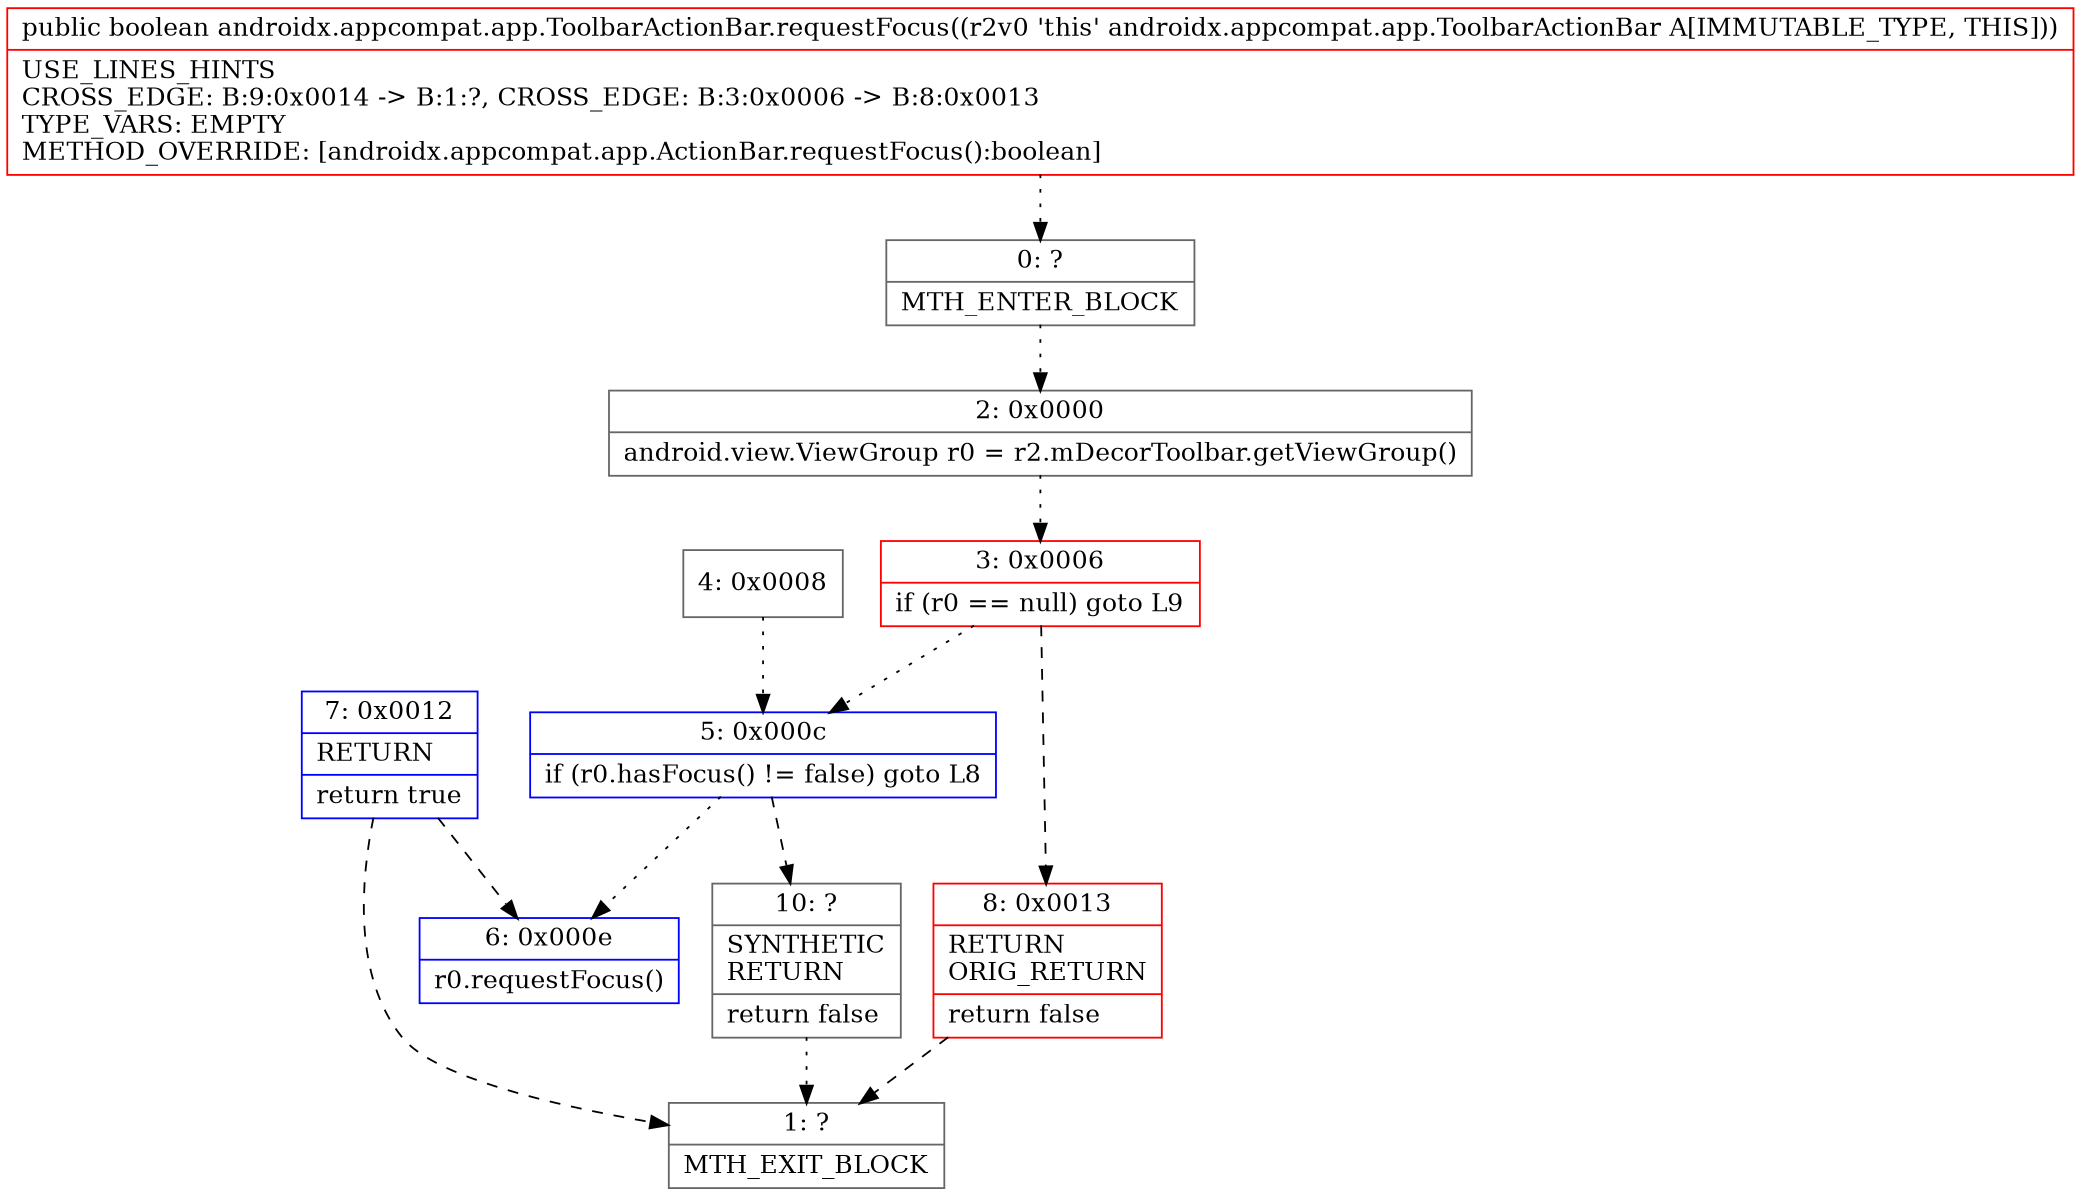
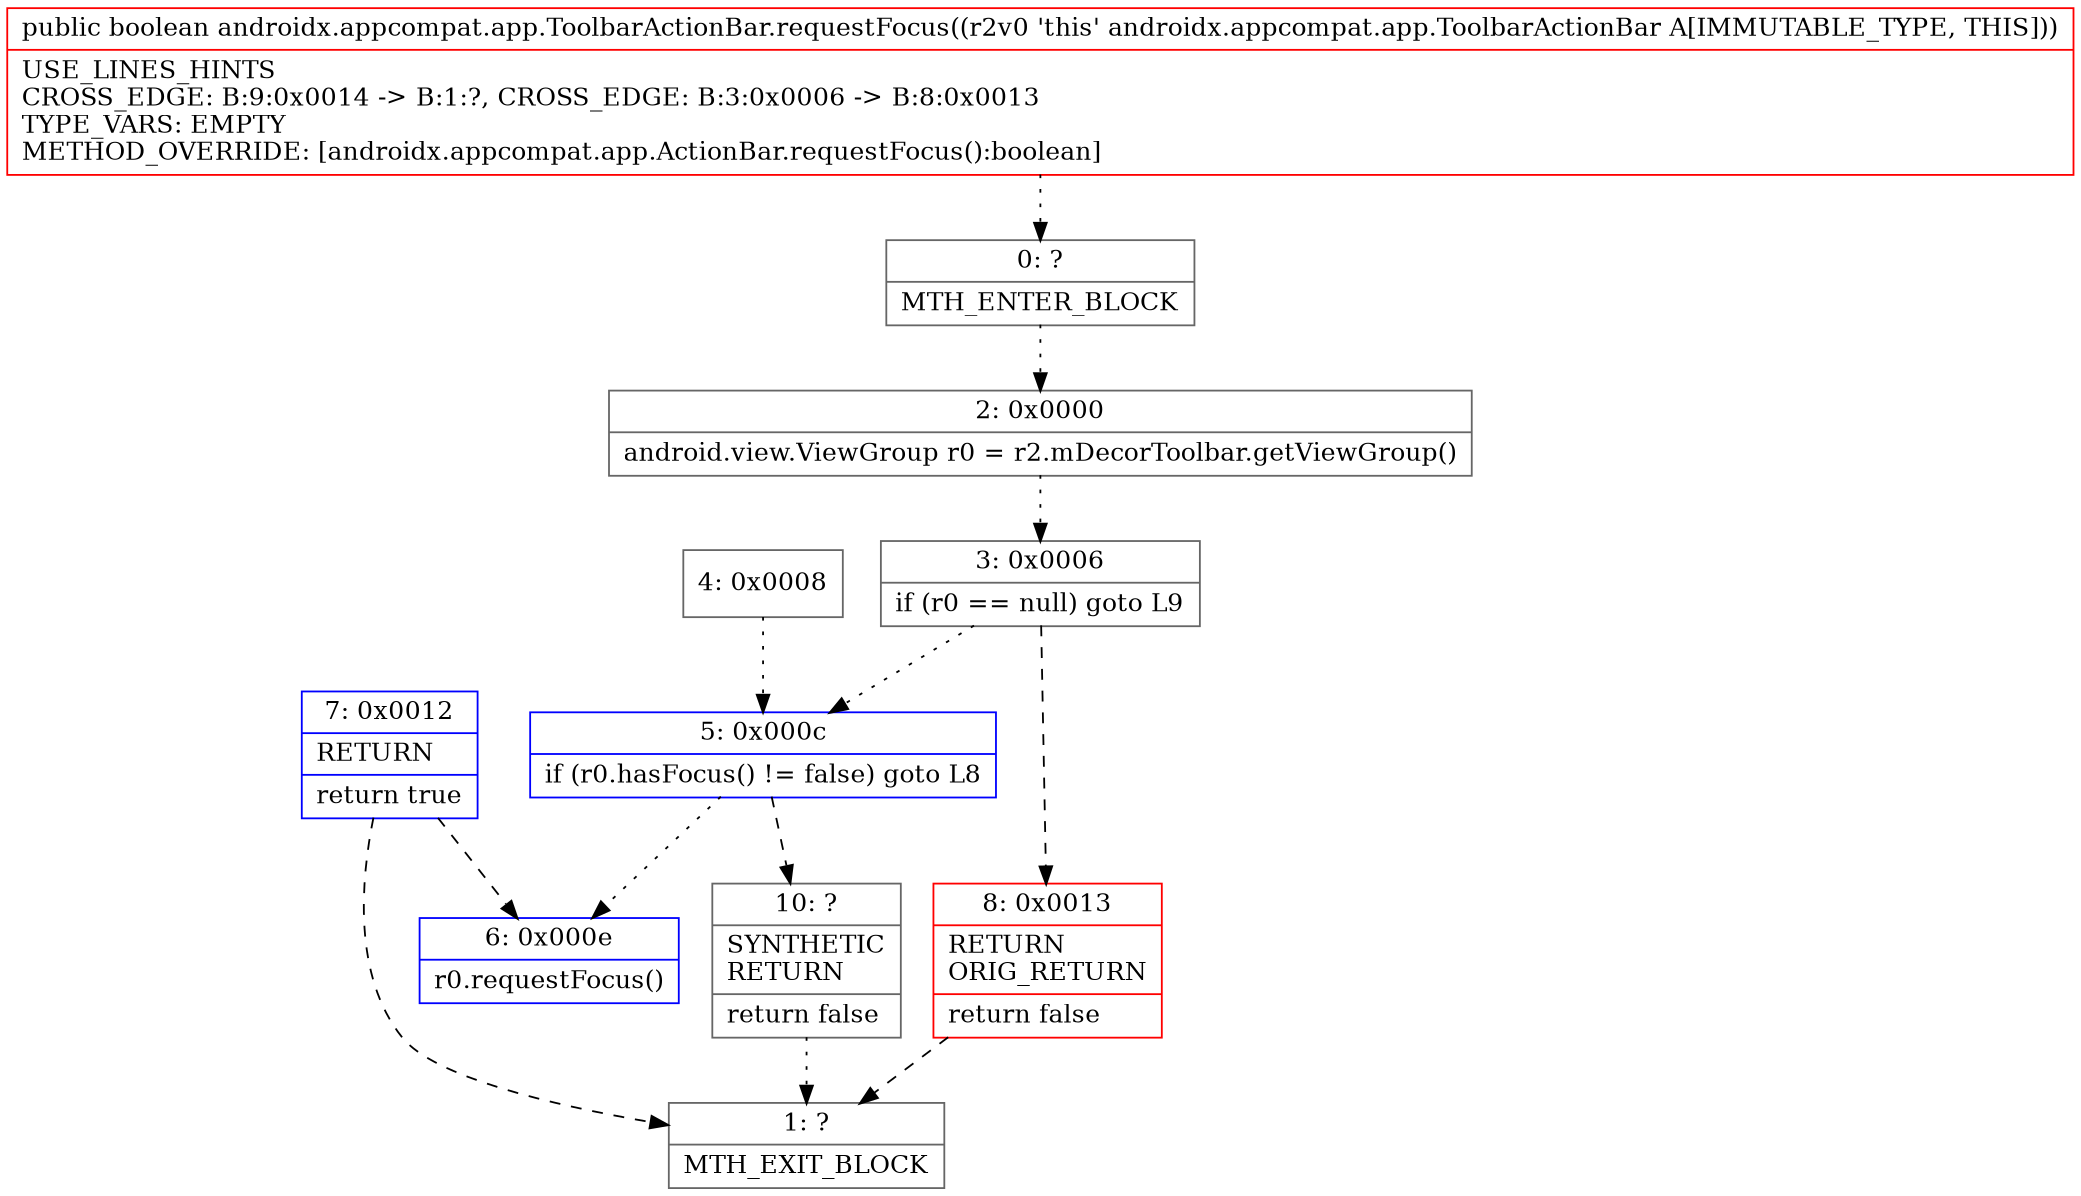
node "3: 0x0006": color red -> gray40
